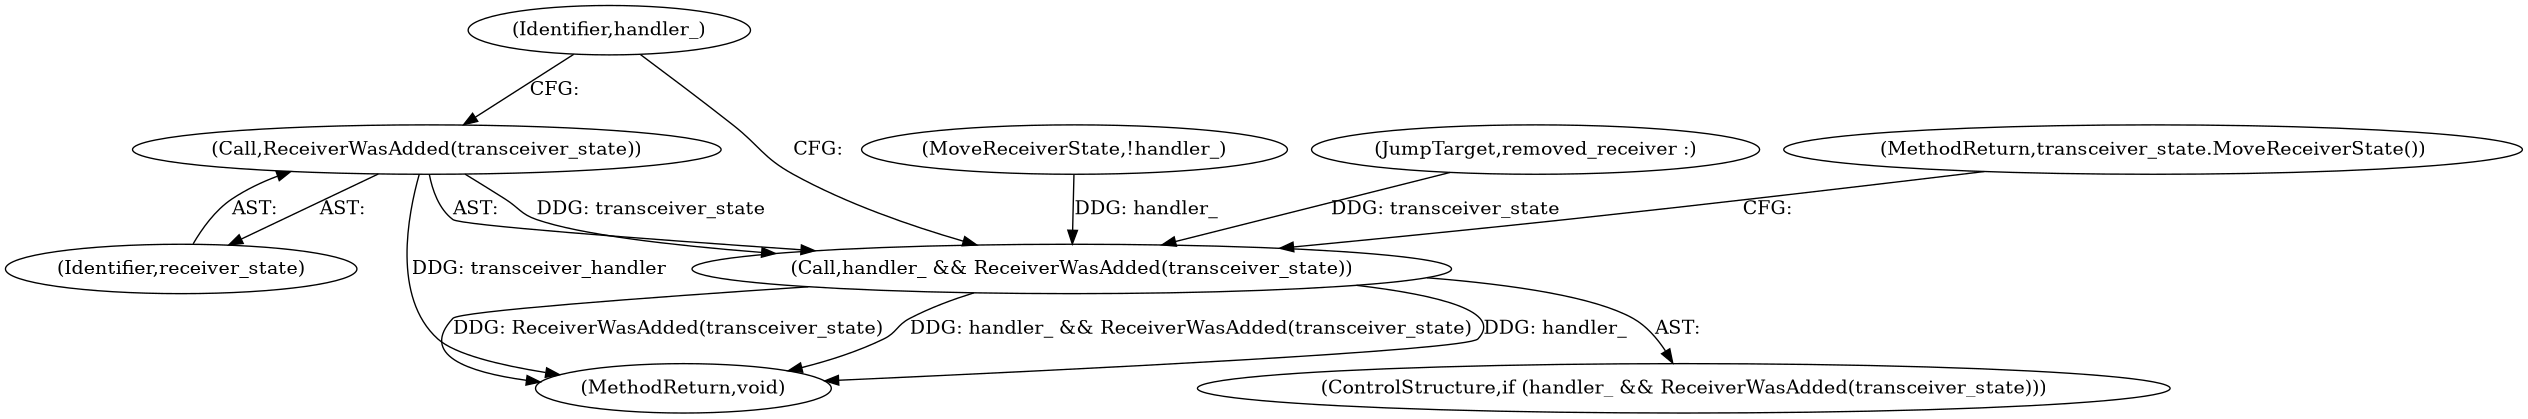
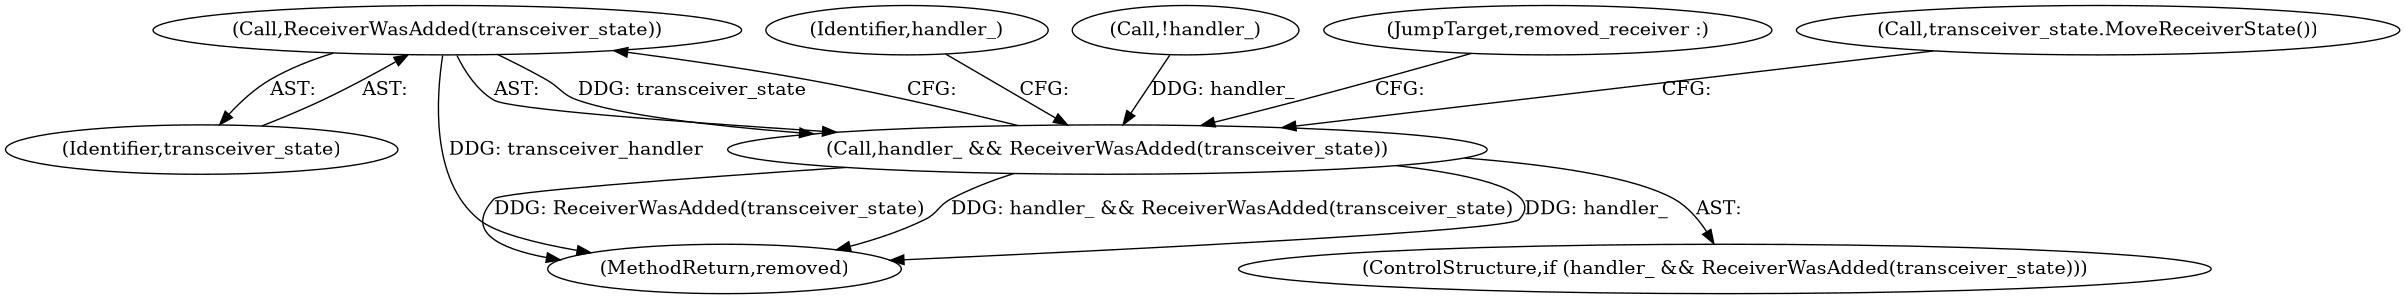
edge "(Identifier,handler_)" -> "(Call,ReceiverWasAdded(transceiver_state))": now "(Call,handler_ && ReceiverWasAdded(transceiver_state))" -> "(Call,ReceiverWasAdded(transceiver_state))"
node "(MoveReceiverState,!handler_)": label "(MoveReceiverState,!handler_)" -> "(Call,!handler_)"
node "(MethodReturn,transceiver_state.MoveReceiverState())": label "(MethodReturn,transceiver_state.MoveReceiverState())" -> "(Call,transceiver_state.MoveReceiverState())"
edge "(JumpTarget,removed_receiver :)" -> "(Call,handler_ && ReceiverWasAdded(transceiver_state))": label "DDG: transceiver_state" -> "CFG: "
node "(Identifier,receiver_state)": label "(Identifier,receiver_state)" -> "(Identifier,transceiver_state)"
node "(MethodReturn,void)": label "(MethodReturn,void)" -> "(MethodReturn,removed)"
